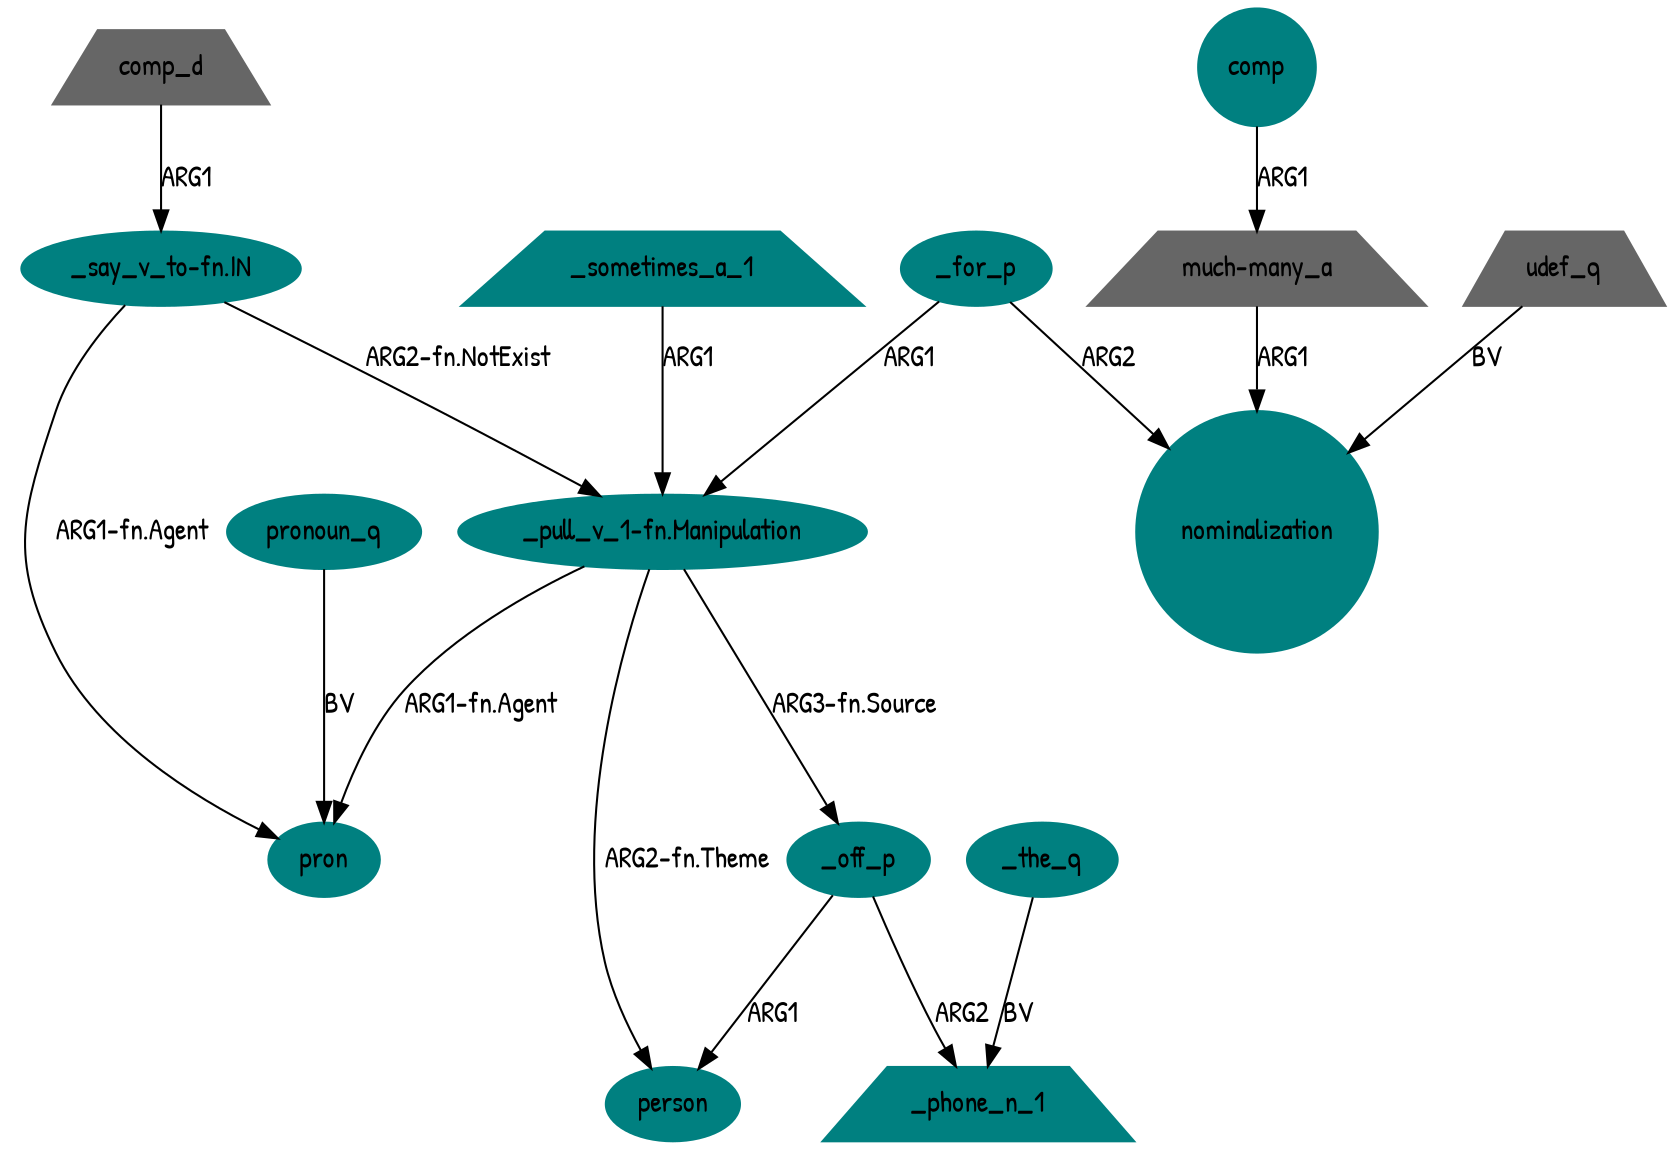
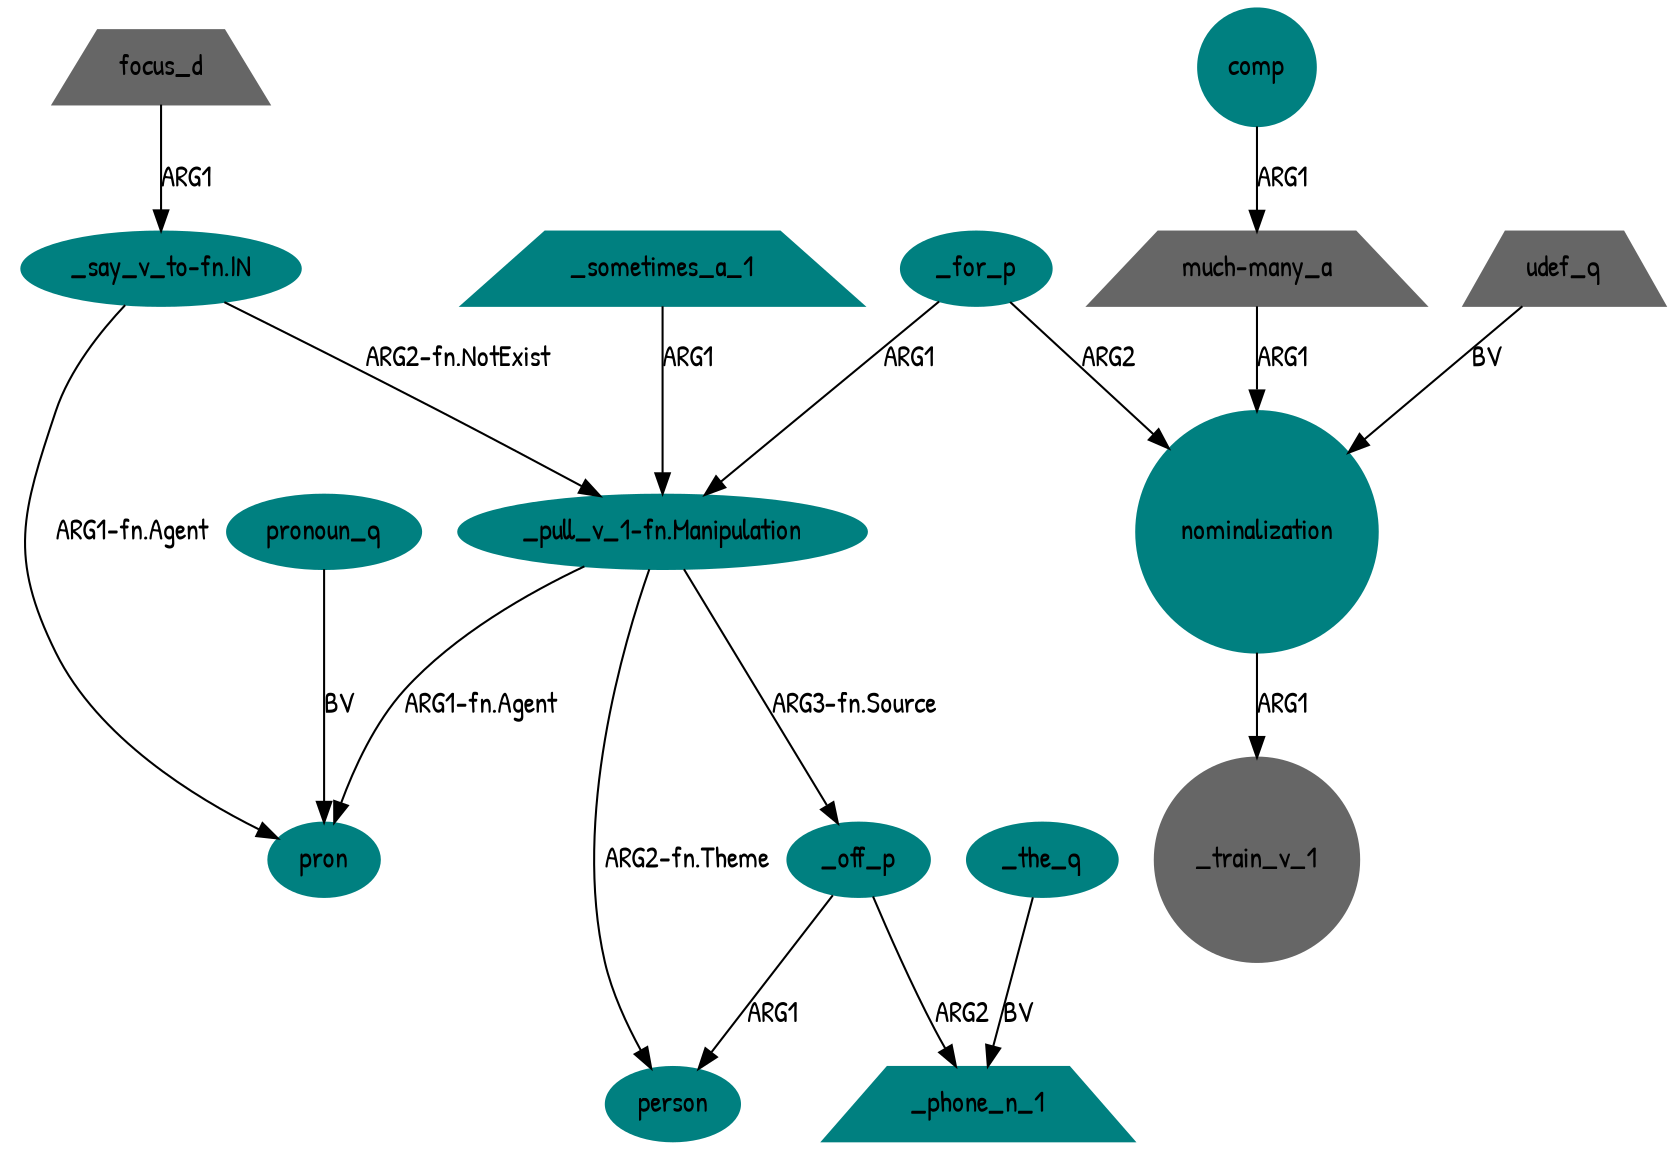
node "comp_d": label "comp_d" -> "focus_d"
node "_train_v_1": added
